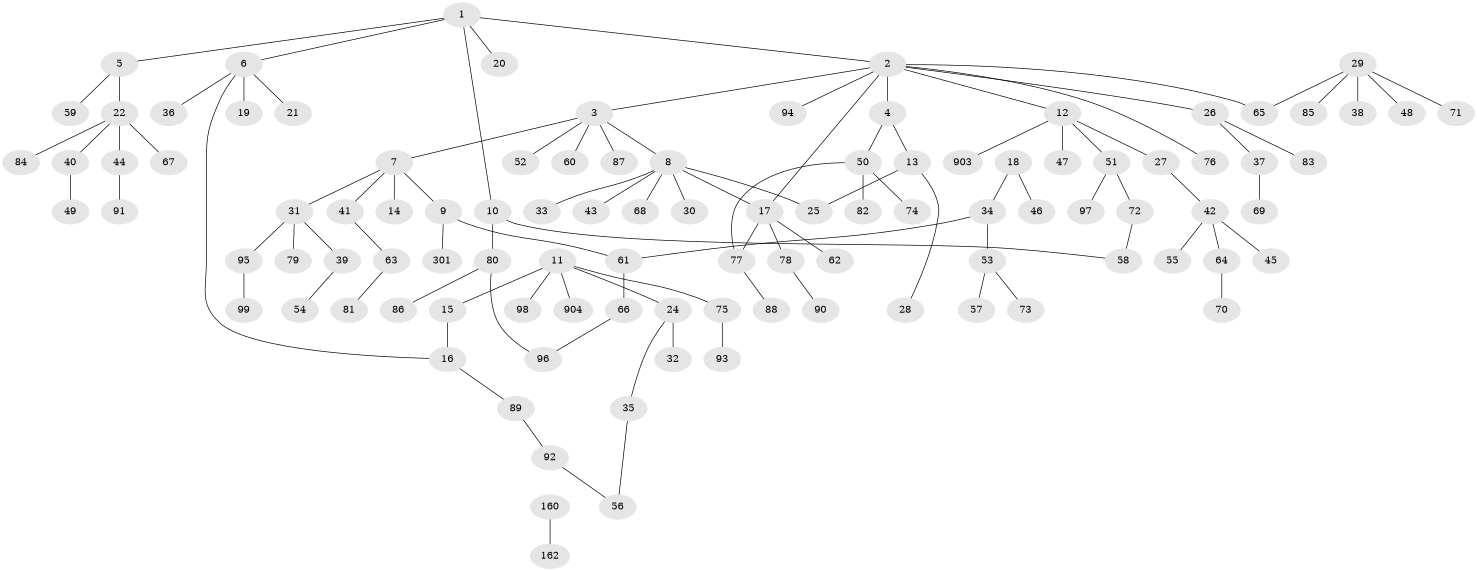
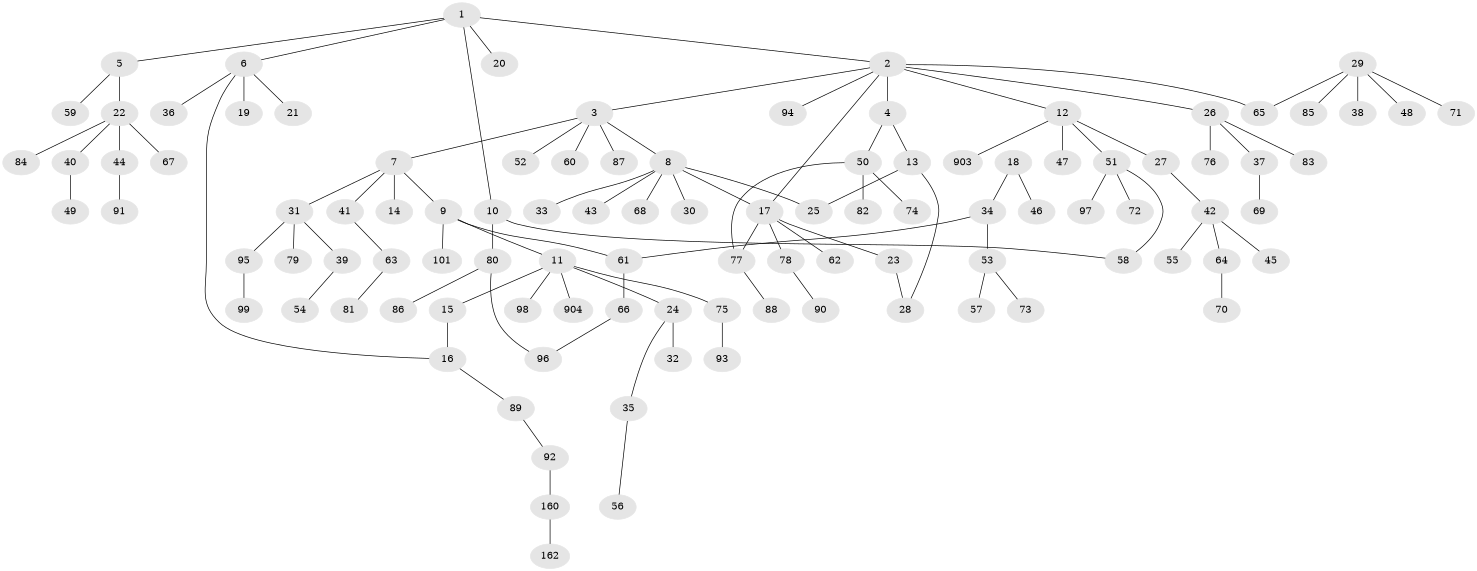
edge "2" -- "76": now "26" -- "76"
edge "72" -- "58": now "51" -- "58"
edge "9" -- "11": added
node "301": label "301" -> "101"
node "23": added
edge "92" -- "56": now "92" -- "160"
